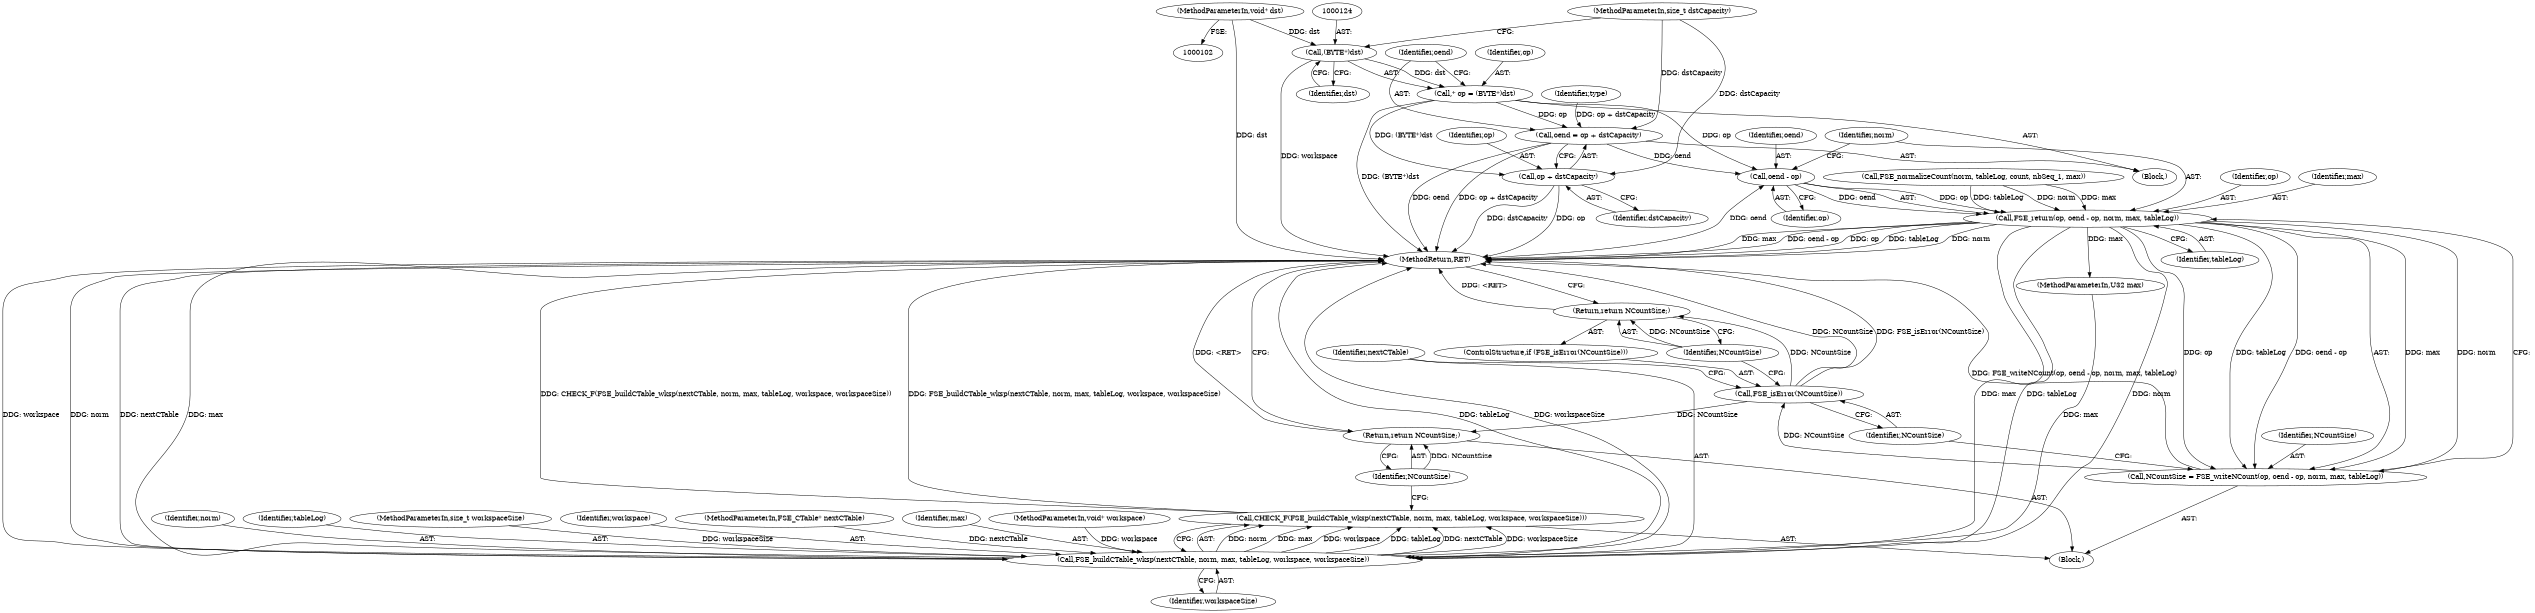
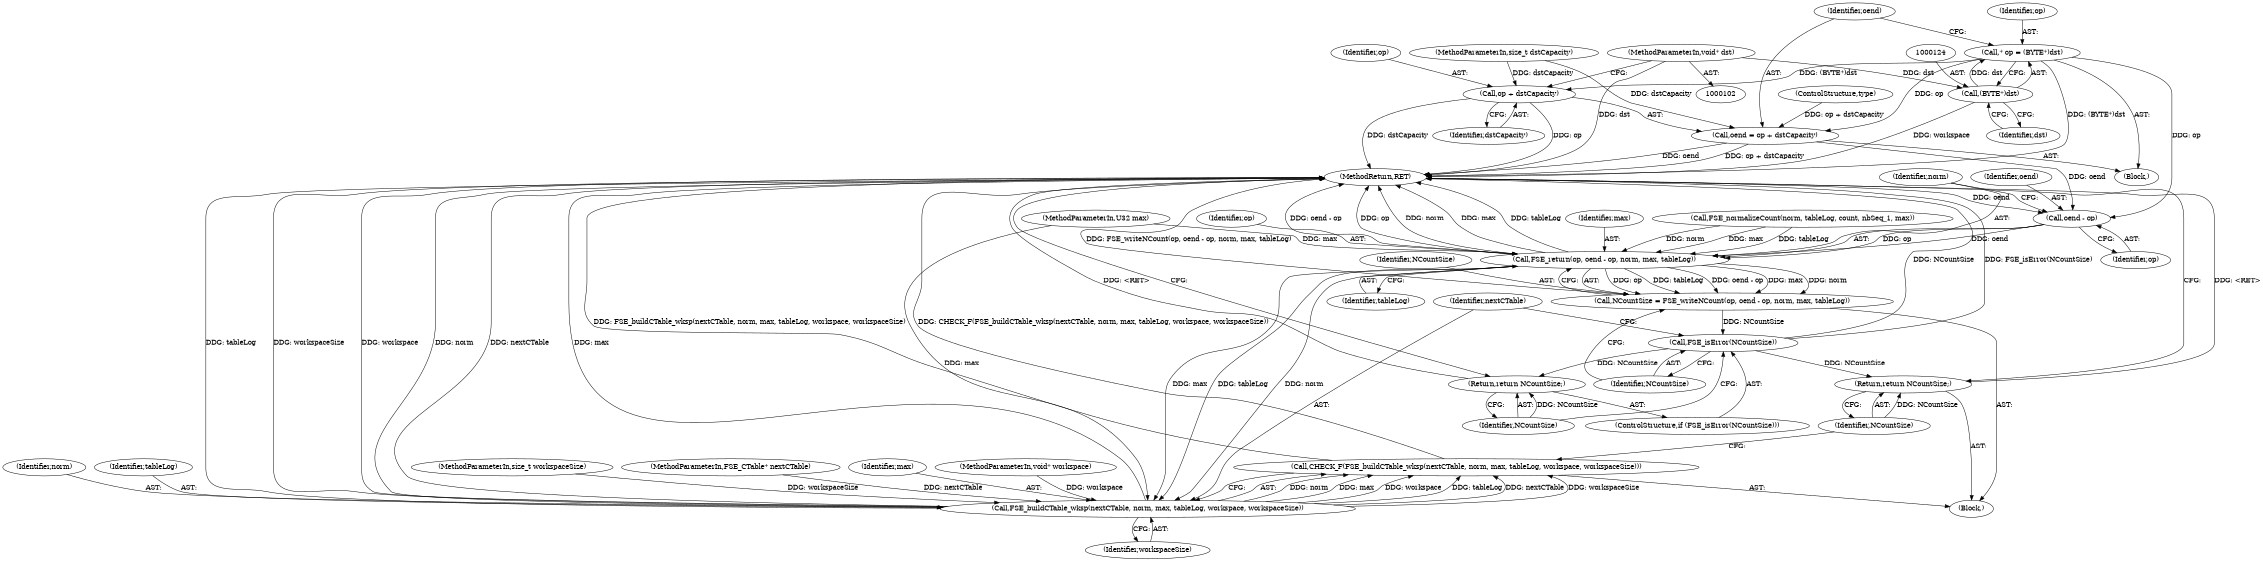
edge "(MethodParameterIn,size_t dstCapacity)" -> "(Call,(BYTE*)dst)": now "(Call,* op = (BYTE*)dst)" -> "(Call,(BYTE*)dst)"
edge "(MethodParameterIn,void* dst)" -> "1000102": label "FSE: " -> "AST: "
node "(Identifier,type)": label "(Identifier,type)" -> "(ControlStructure,type)"
edge "(Call,oend = op + dstCapacity)" -> "(Call,op + dstCapacity)": now "(MethodParameterIn,void* dst)" -> "(Call,op + dstCapacity)"
edge "(Call,FSE_return(op, oend - op, norm, max, tableLog))" -> "(MethodParameterIn,U32 max)": reversed
node "(Identifier,workspace)": removed
